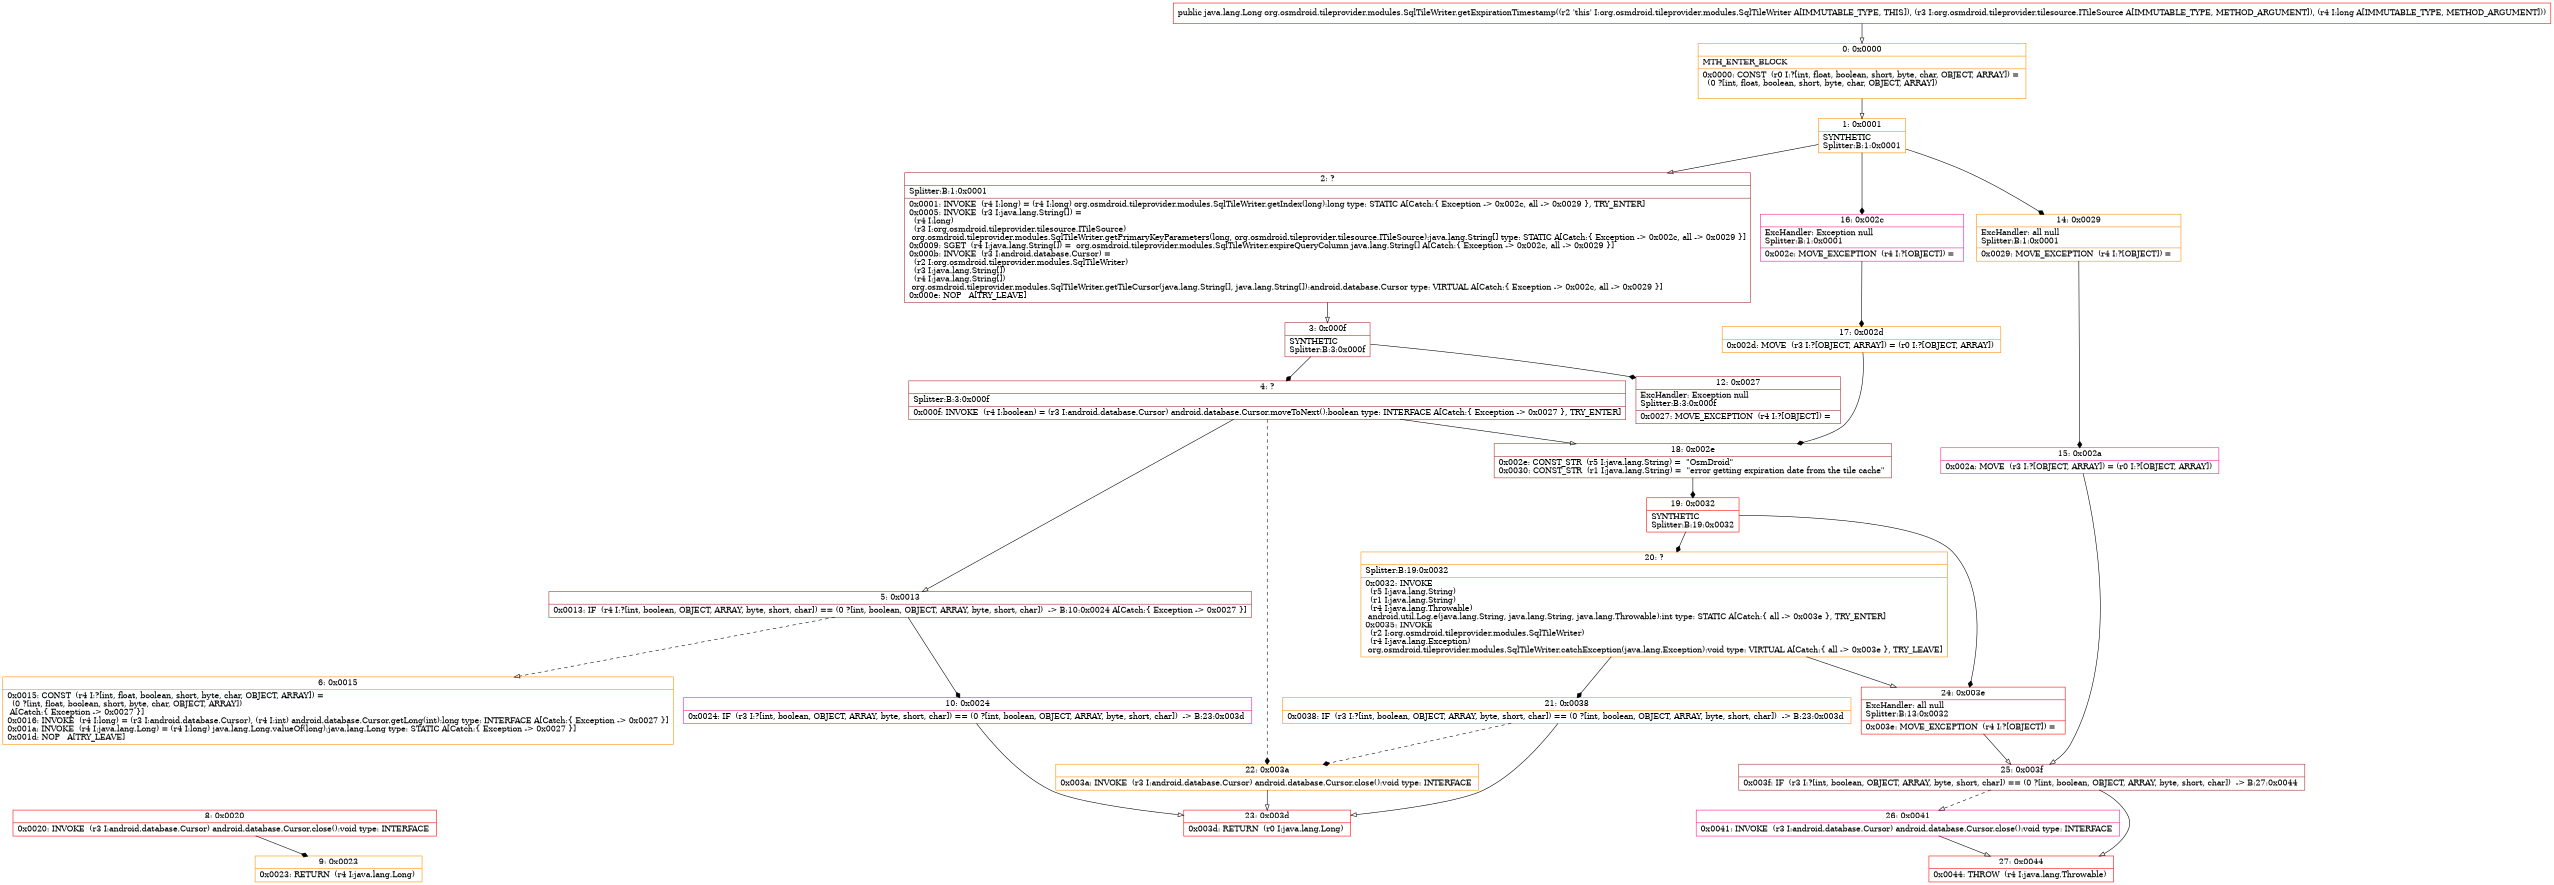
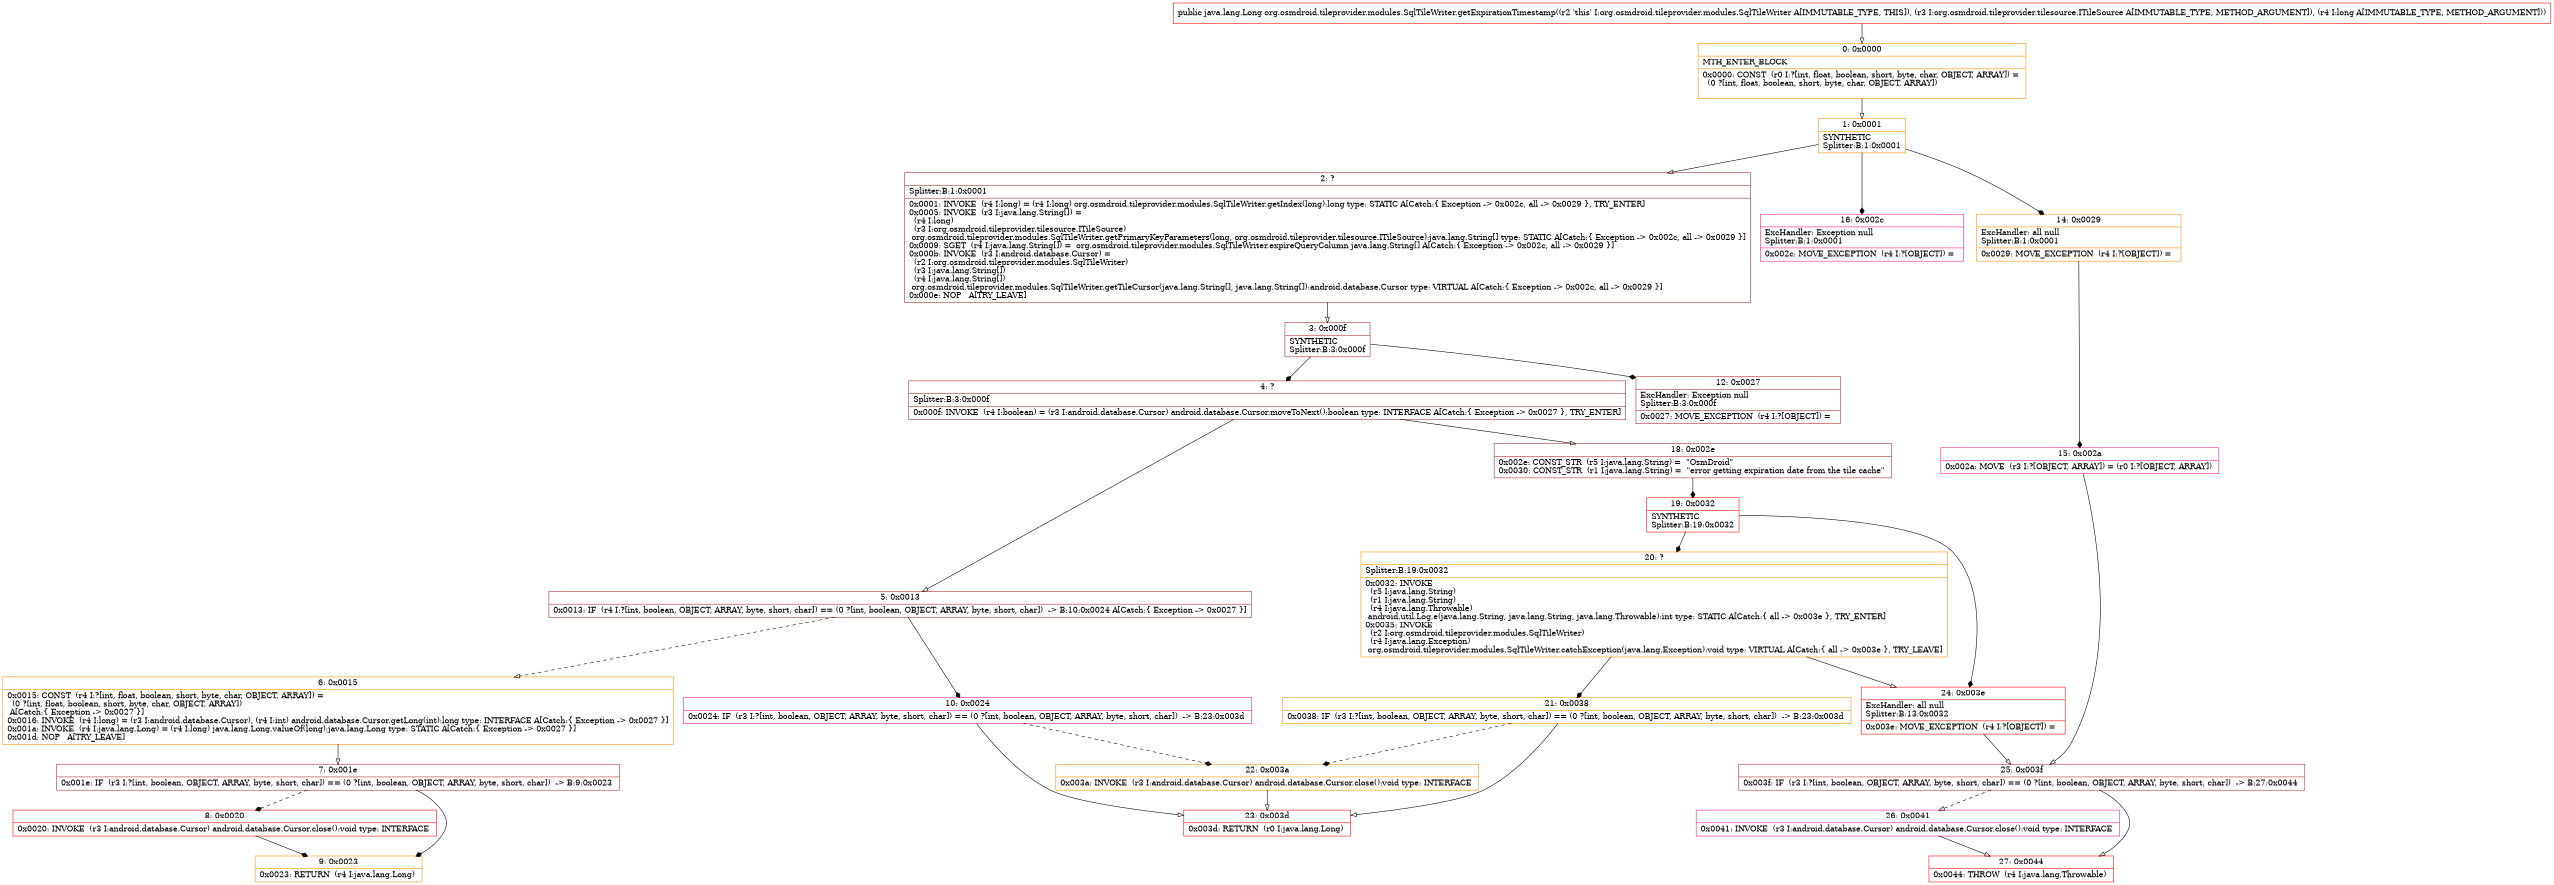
node "17: 0x002d": removed
edge "4: ?" -> "22: 0x003a": now "10: 0x0024" -> "22: 0x003a"
node "7: 0x001e": added
